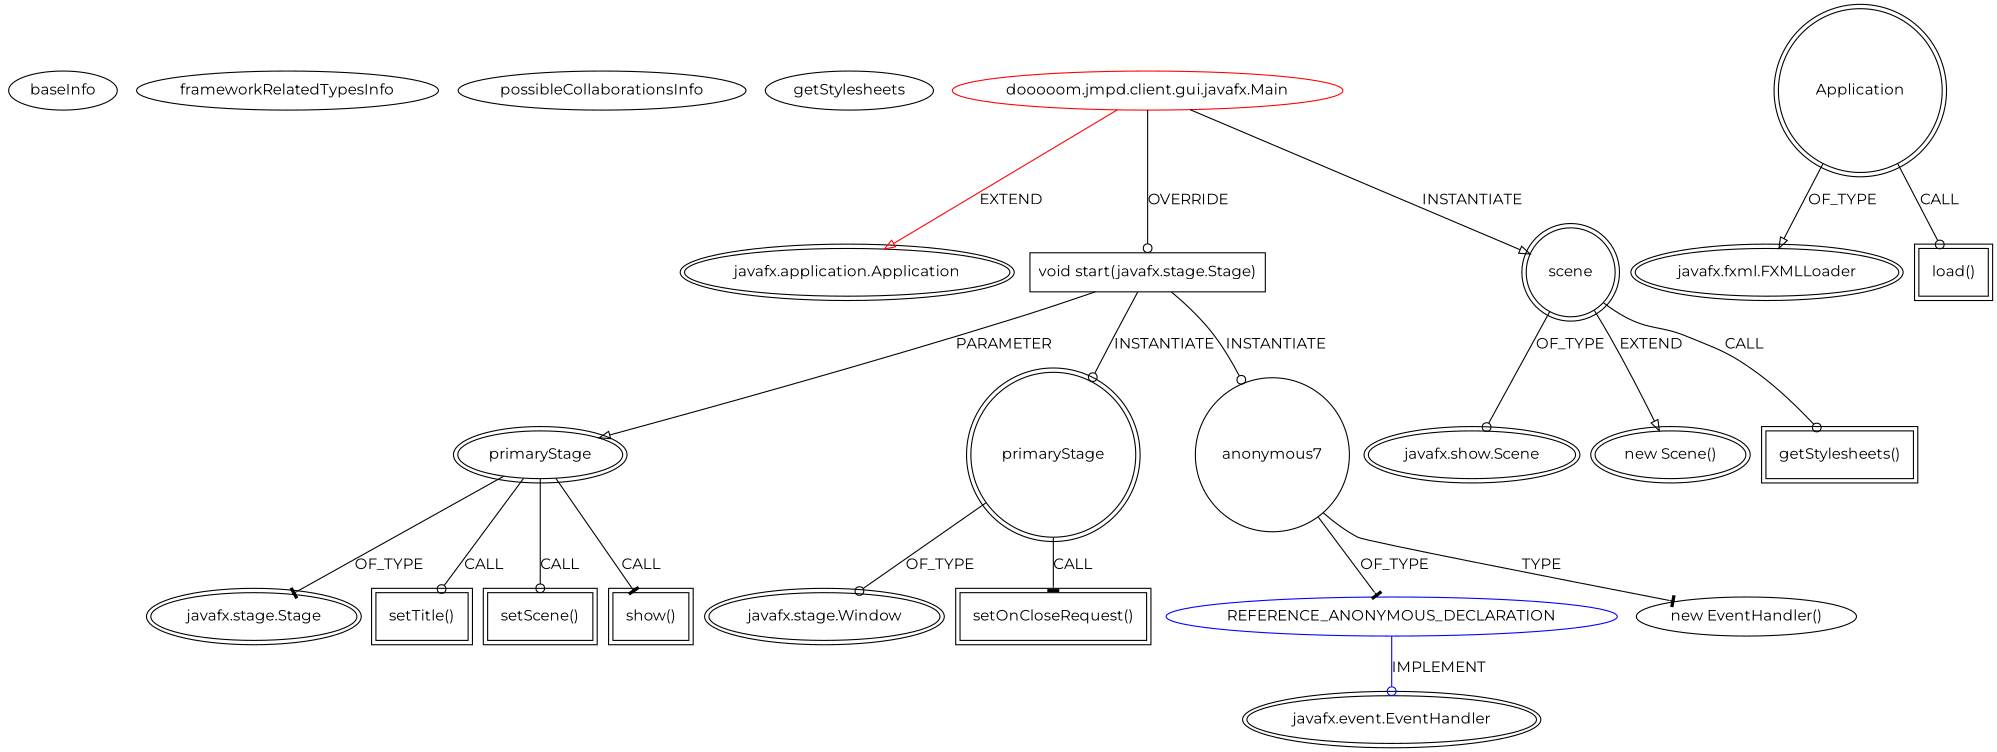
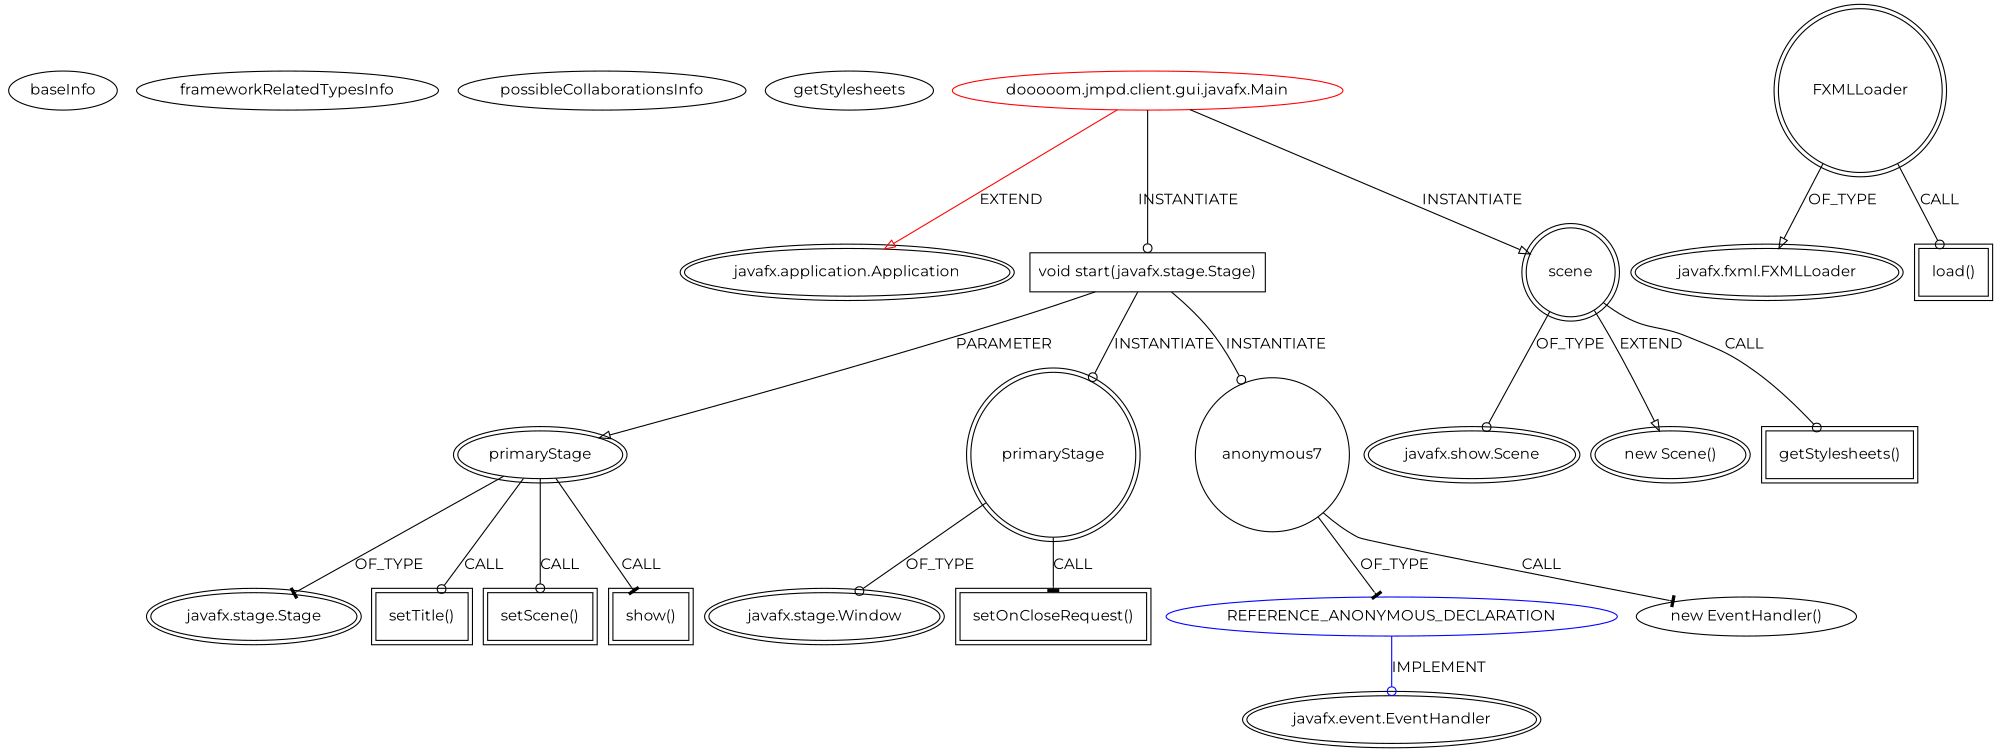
node "Application": label "Application" -> "FXMLLoader"
edge "dooooom.jmpd.client.gui.javafx.Main" -> "void start(javafx.stage.Stage)": label "OVERRIDE" -> "INSTANTIATE"
edge "anonymous7" -> "new EventHandler()": label "TYPE" -> "CALL"
